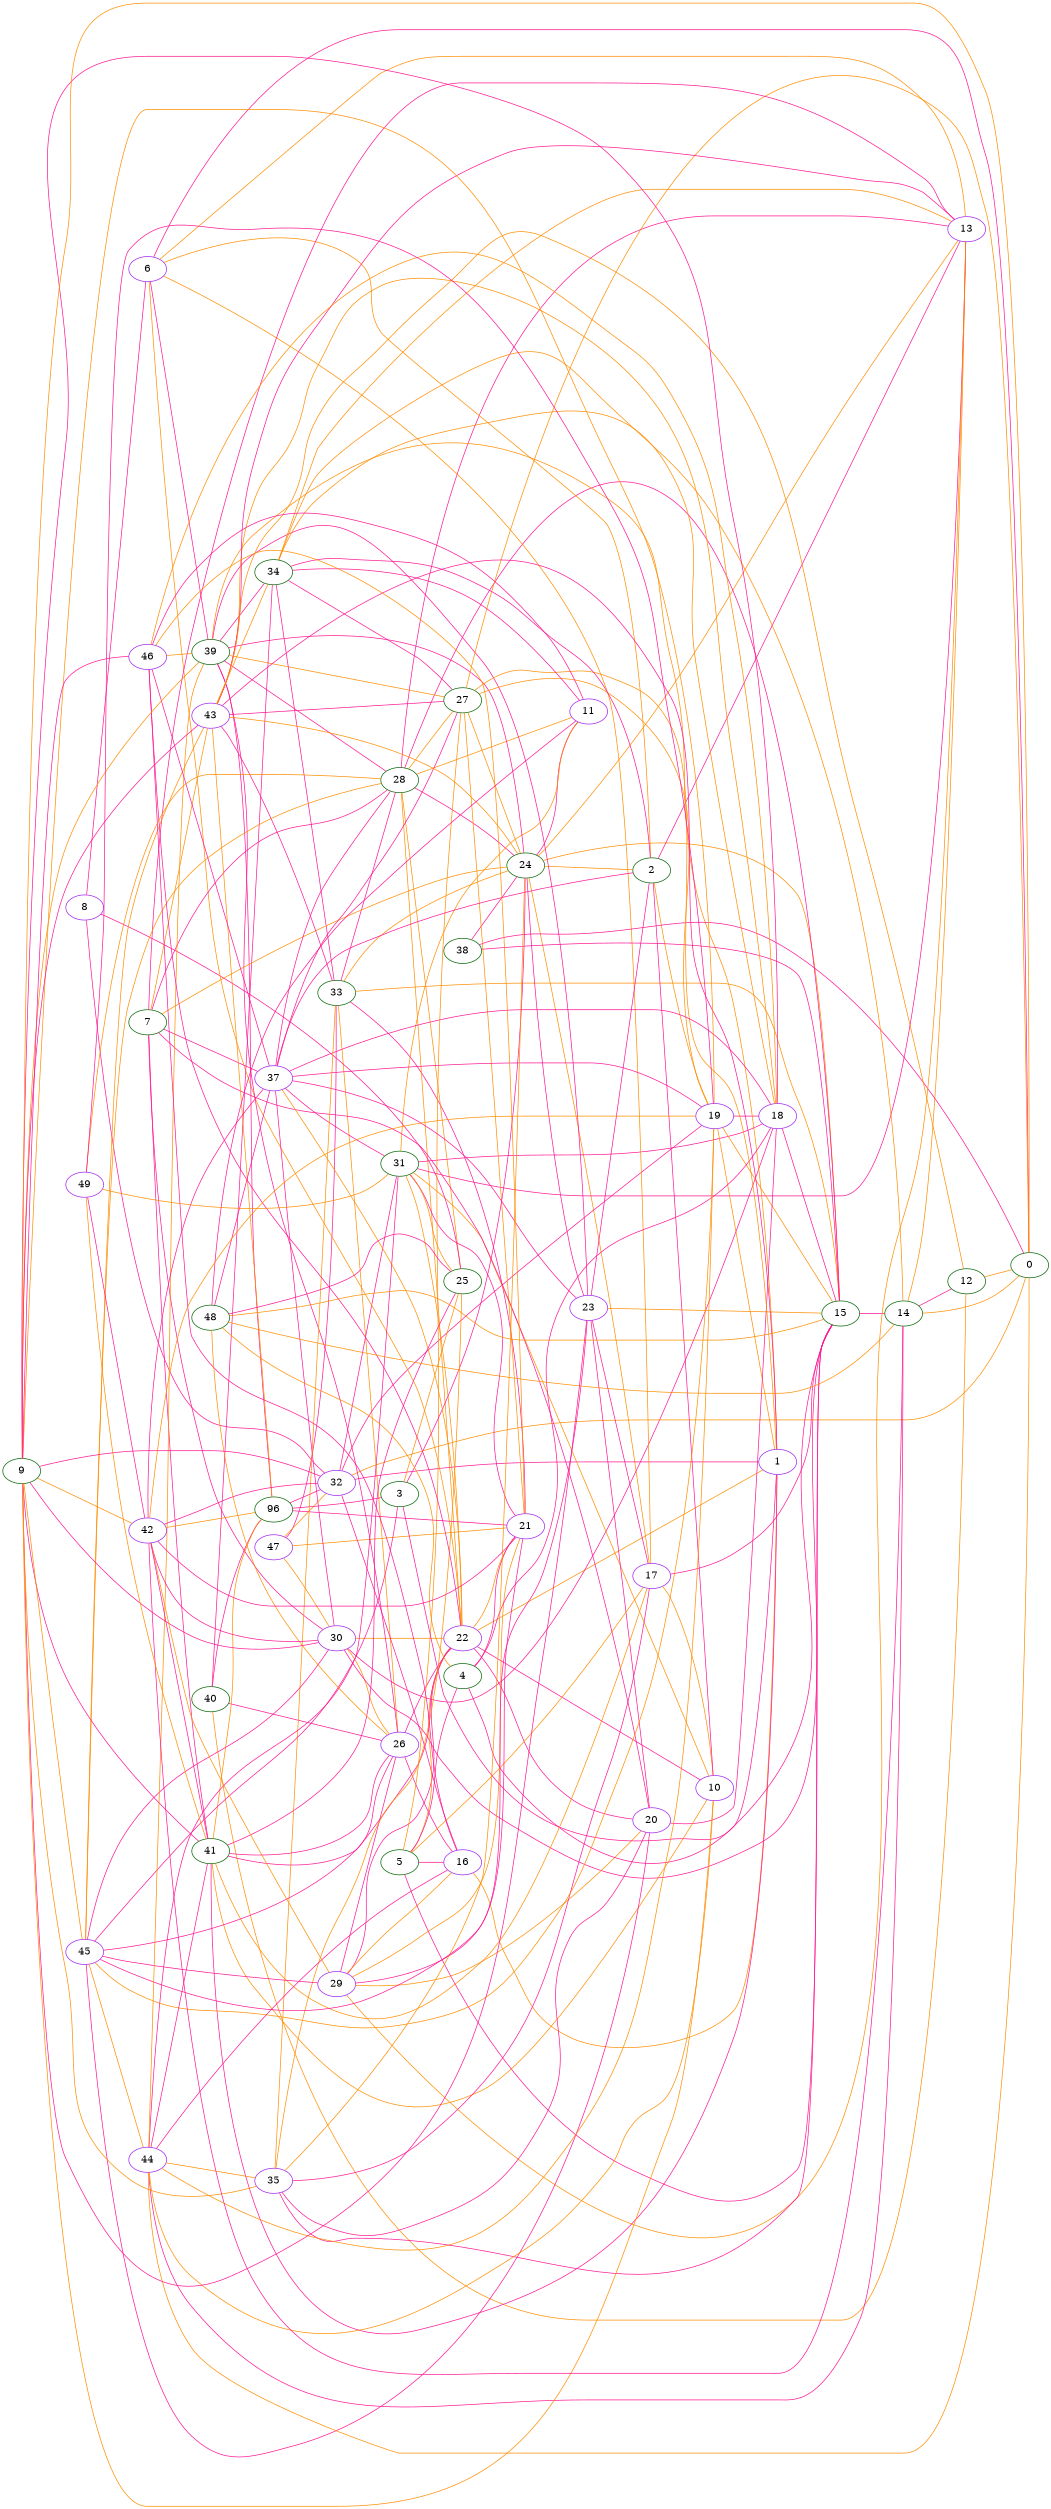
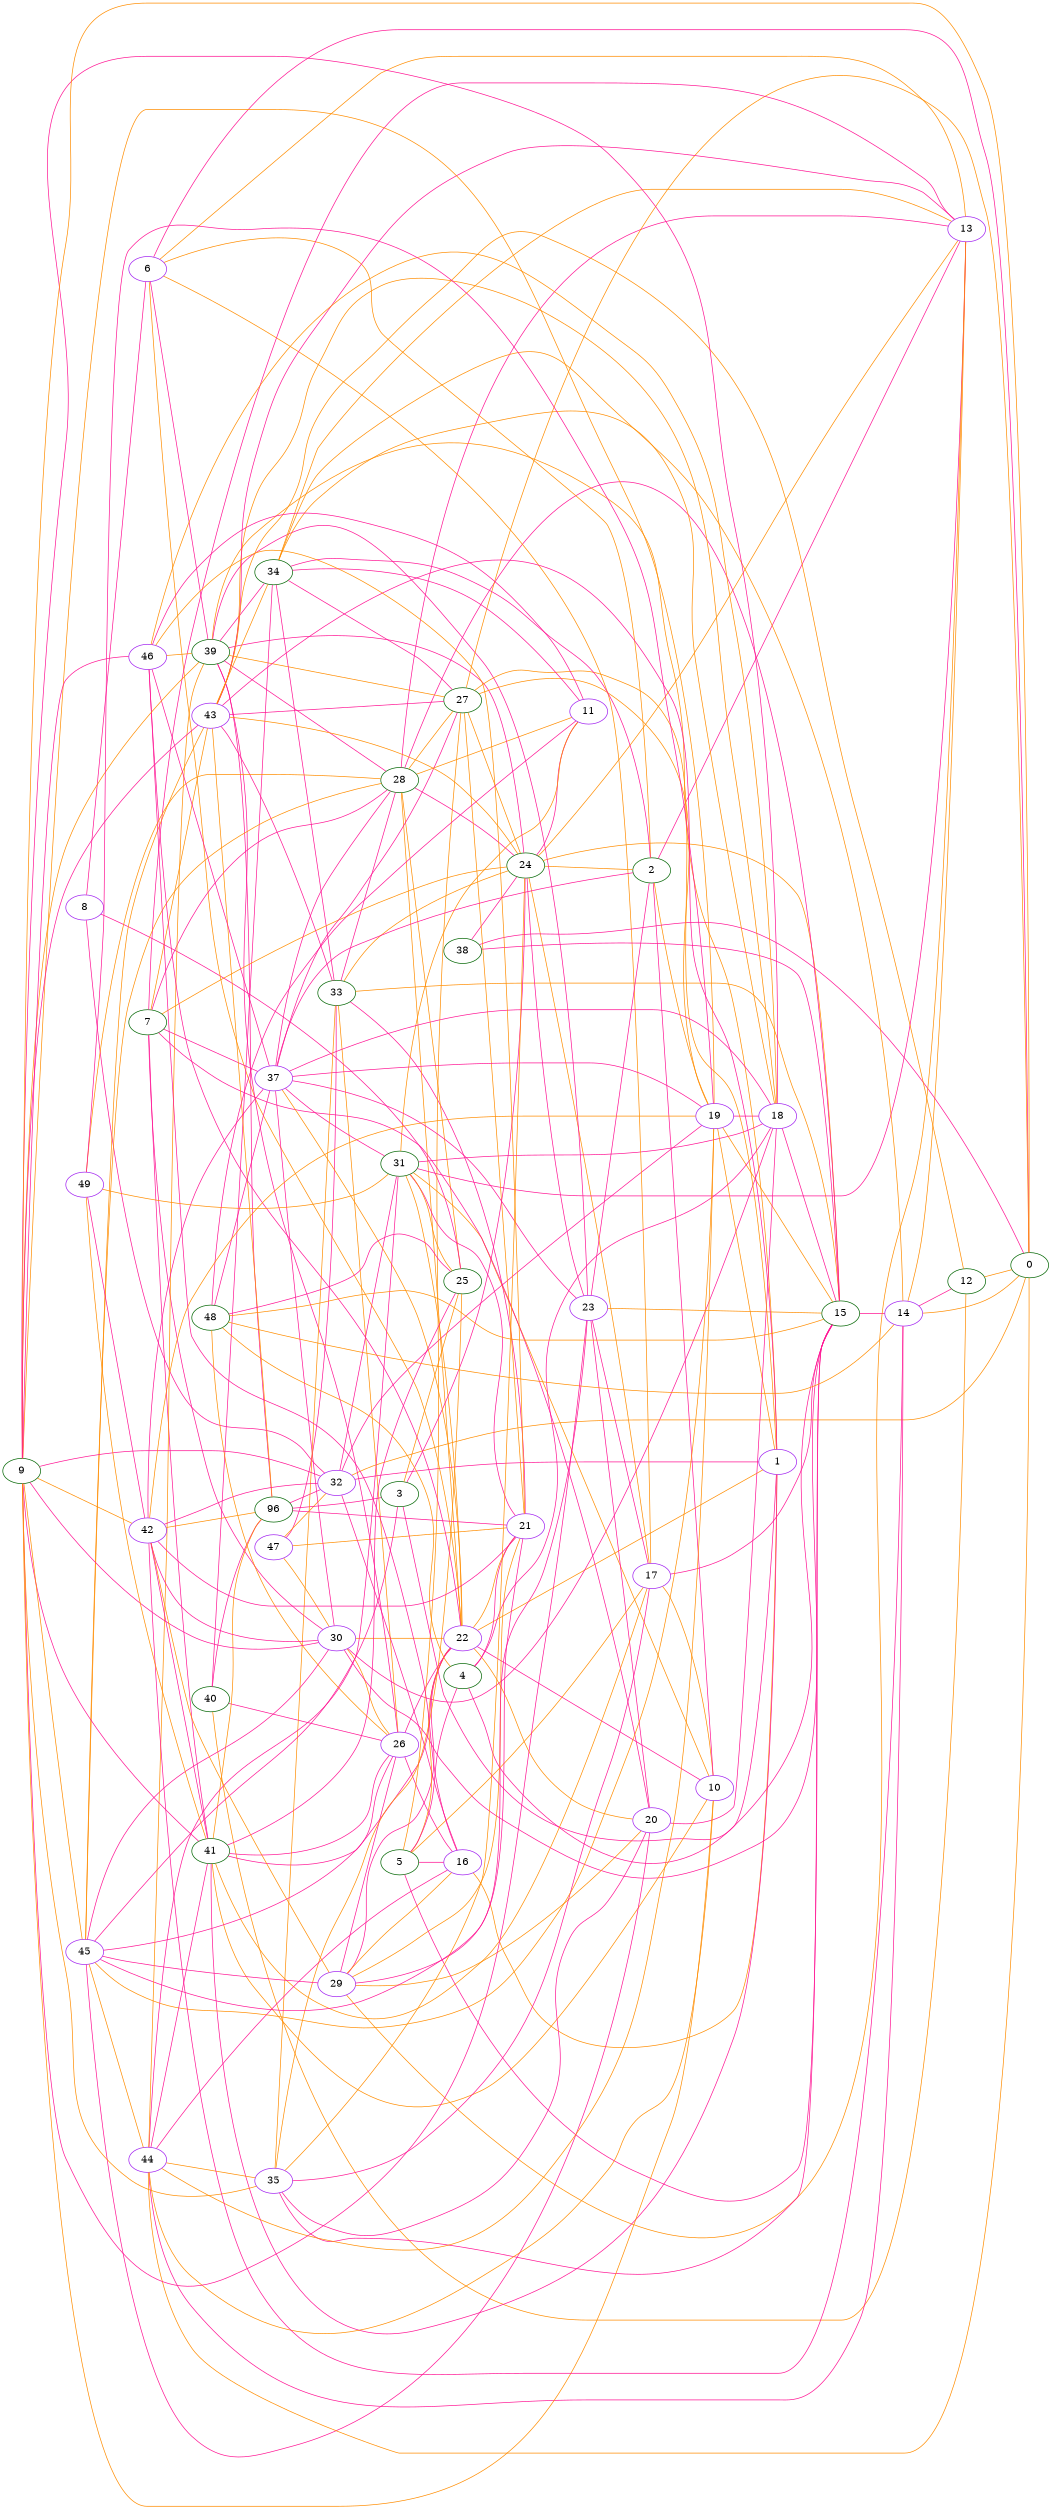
node "14": color darkgreen -> purple
edge "22" -- "20": color deeppink -> darkorange
